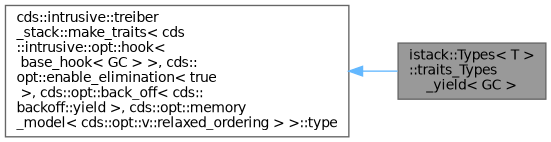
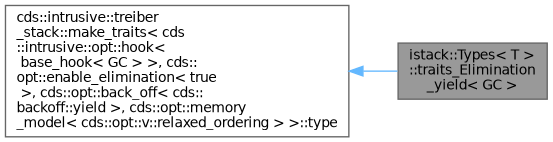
node "istack::Types< T > ::traits_Types _yield< GC >": label "istack::Types< T > ::traits_Types _yield< GC >" -> "istack::Types< T > ::traits_Elimination _yield< GC >"
